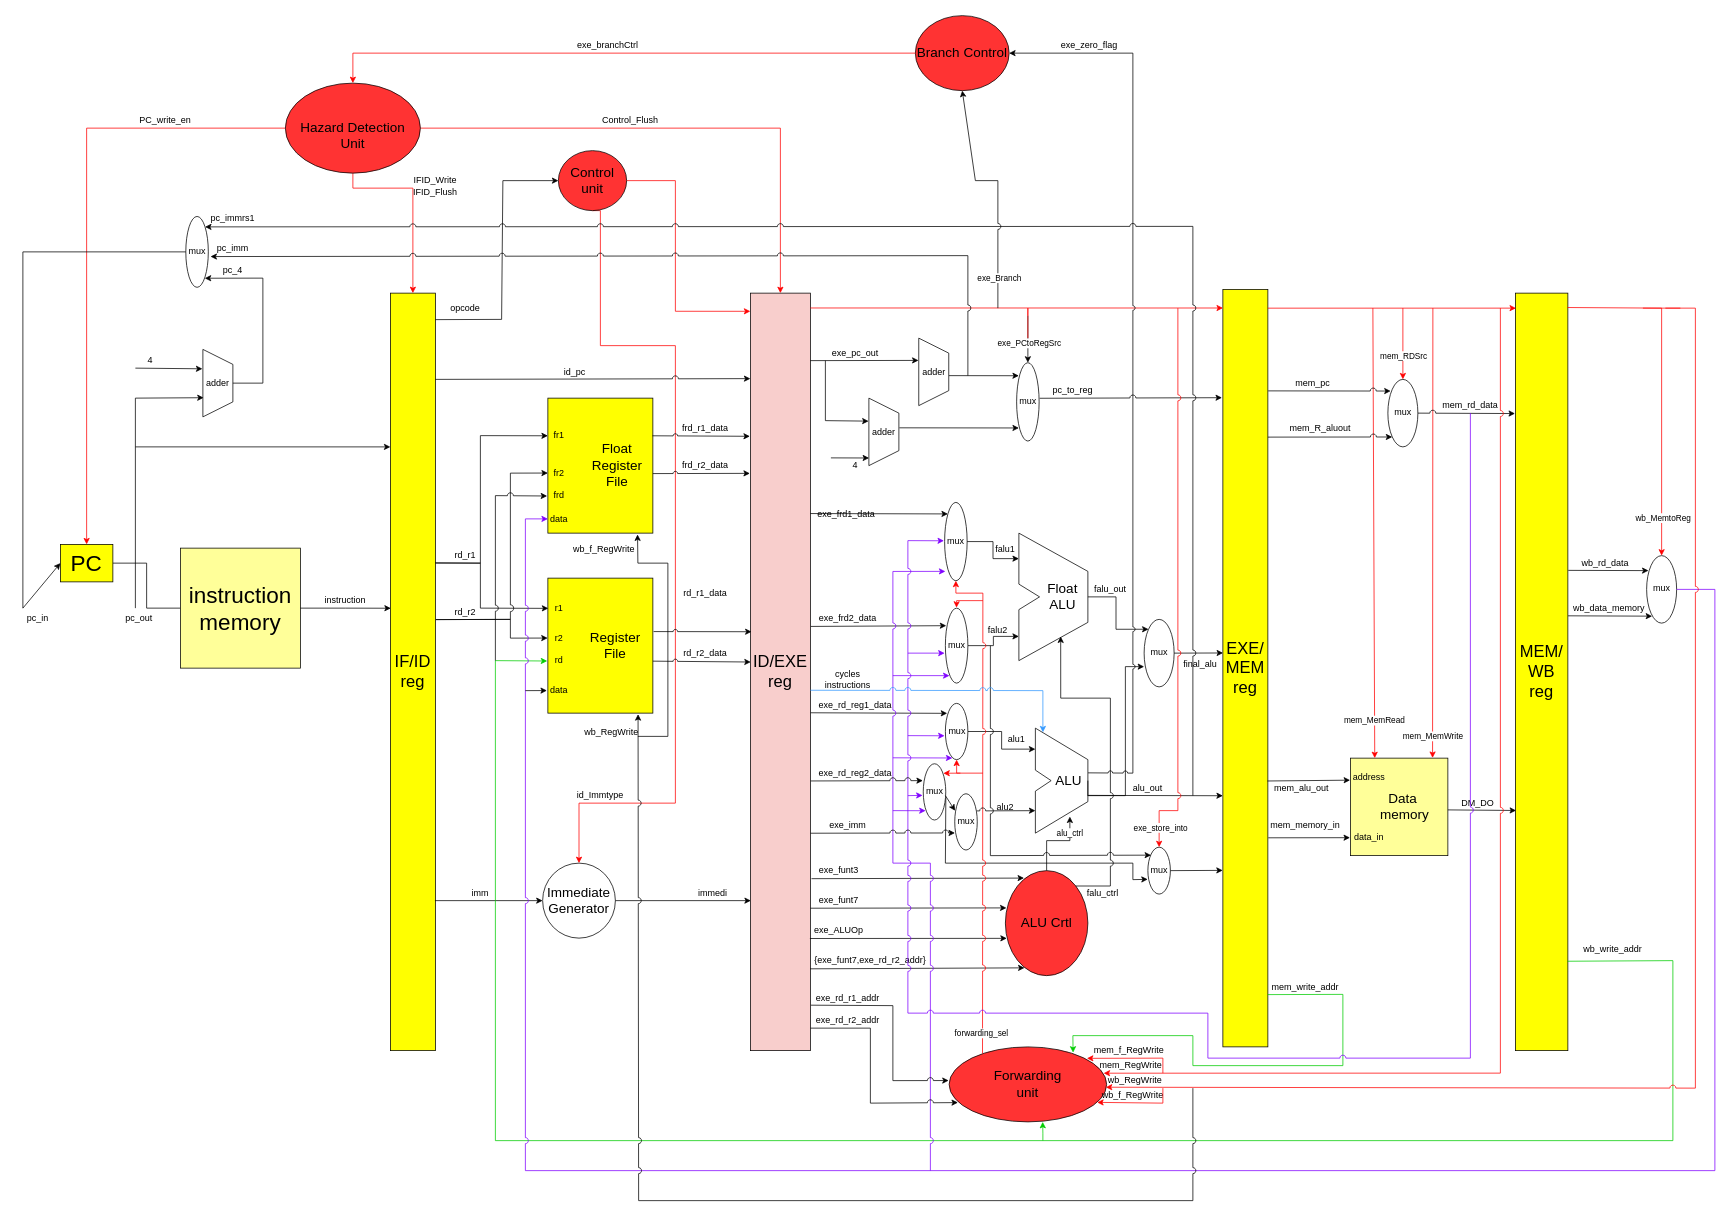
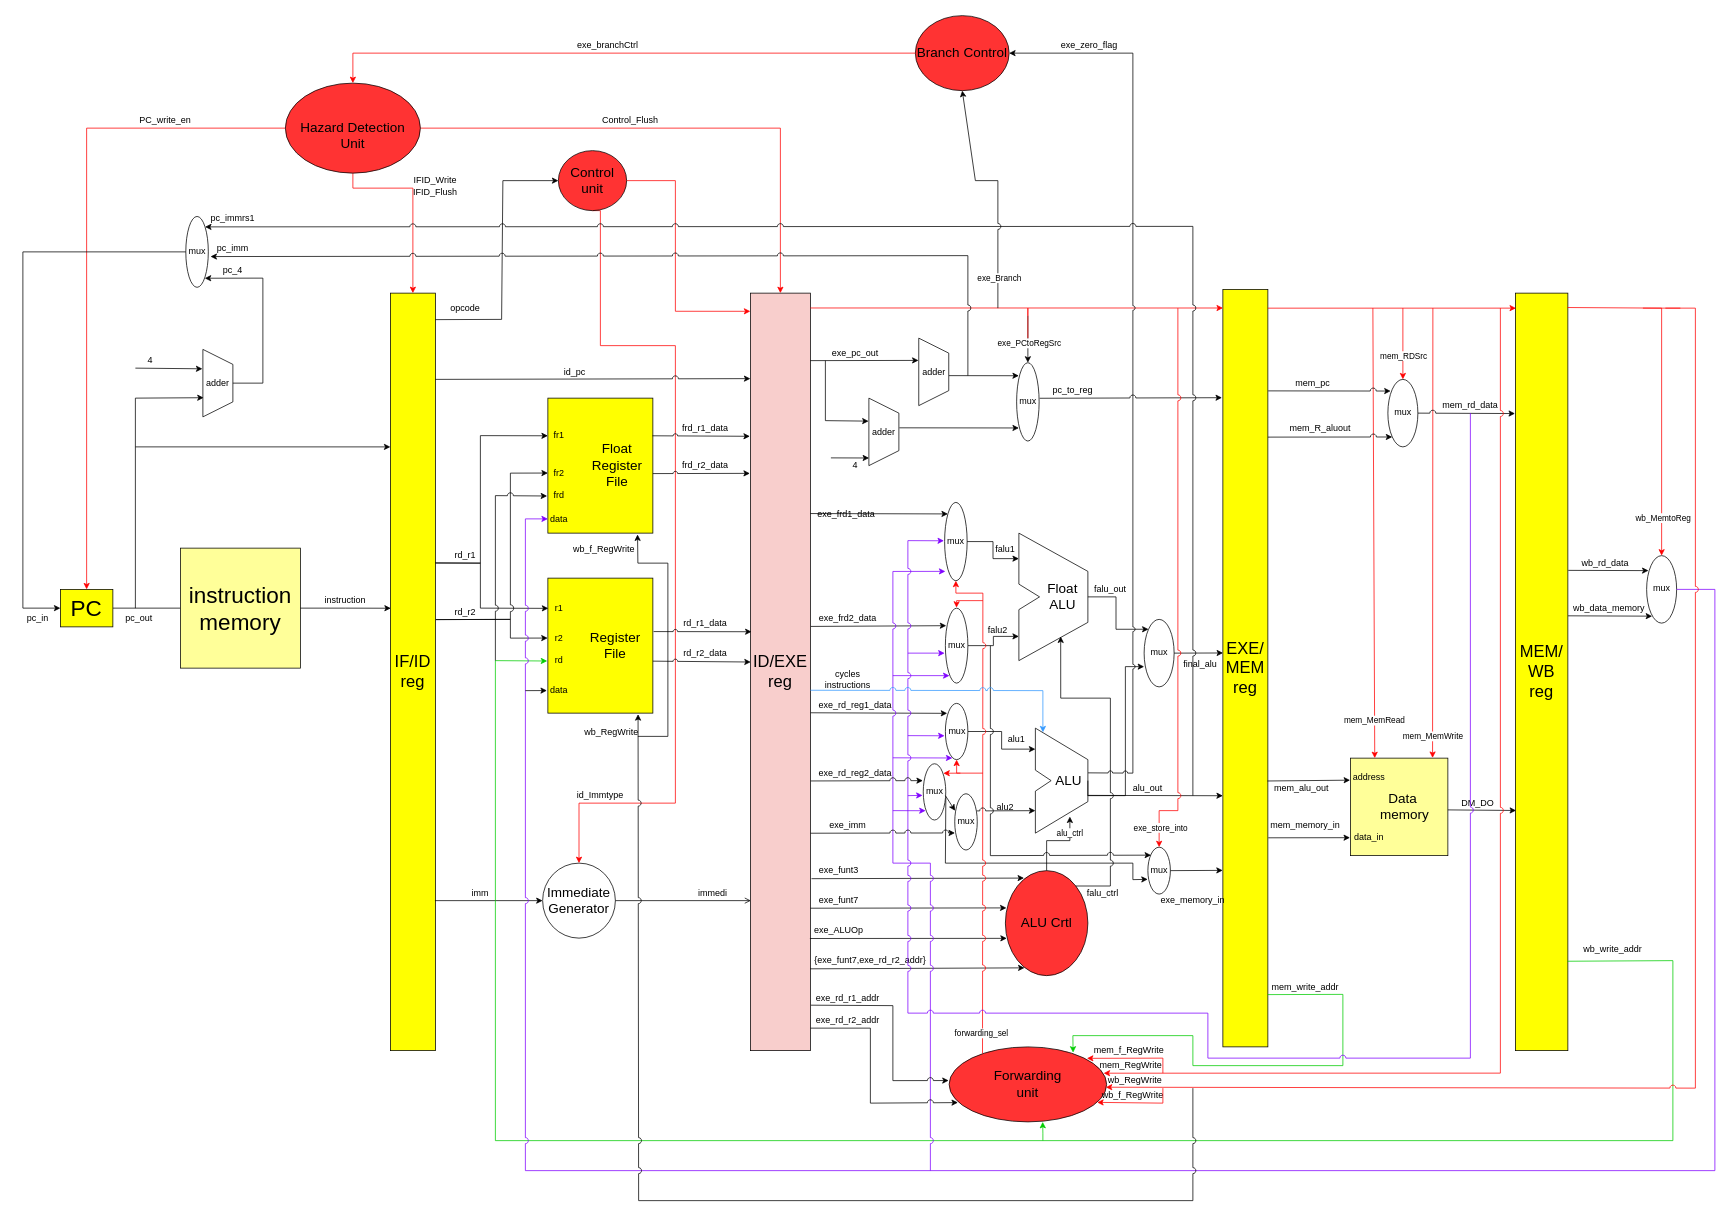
node "PC": moved (87, 563) -> (87, 608)
node "rd_r1_data": moved (705, 593) -> (705, 623)
edge "Immediate Generator" -> "ID/EXE reg": arrowhead classic -> open
node "exe_memory_in": added
